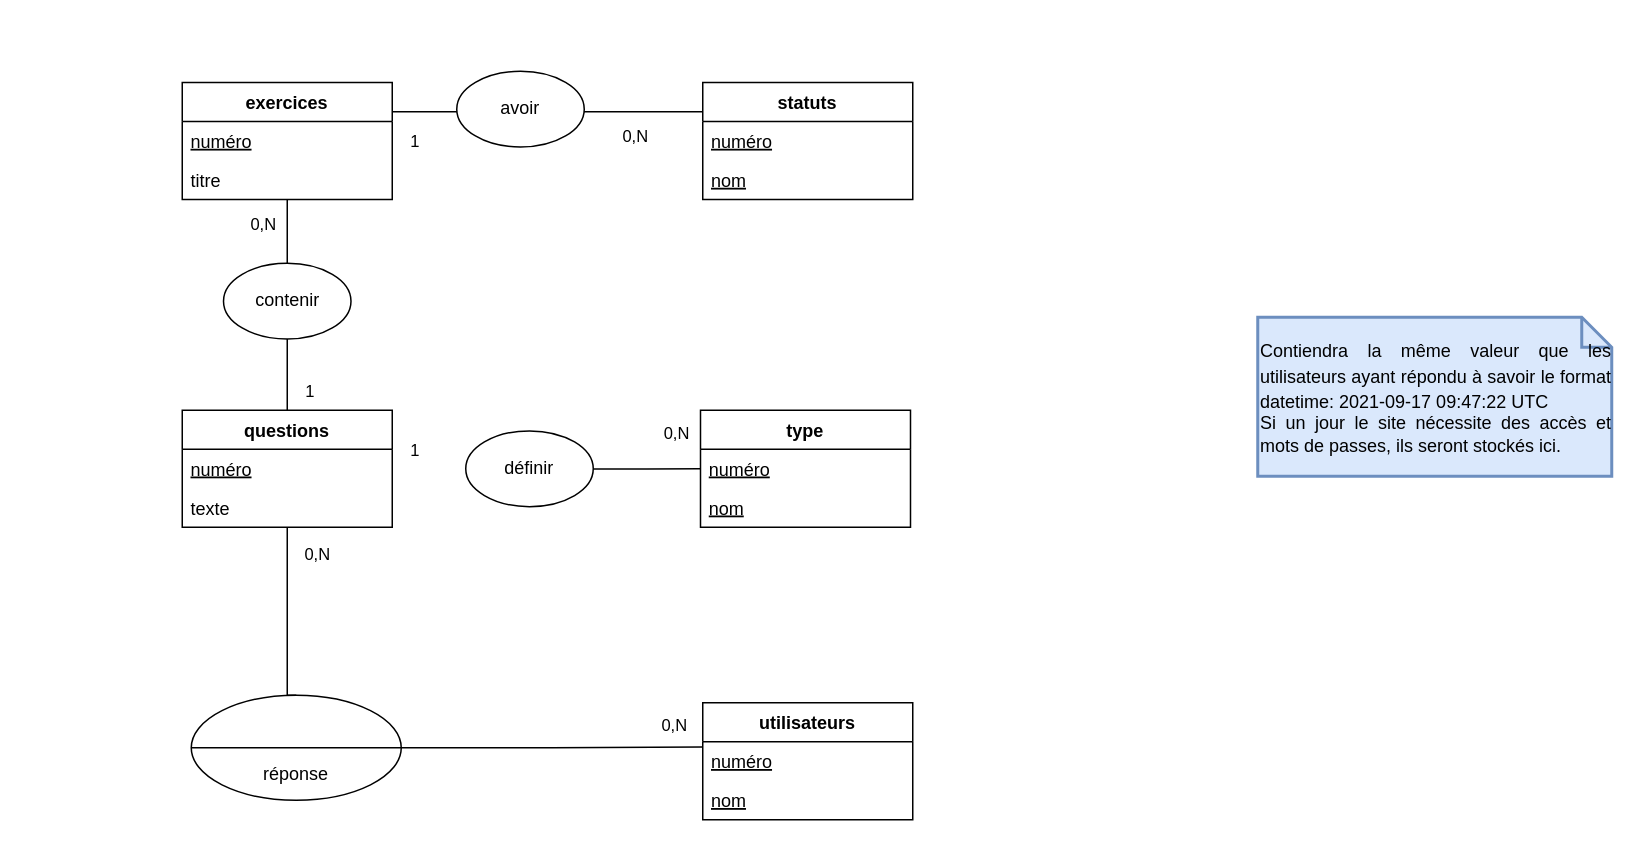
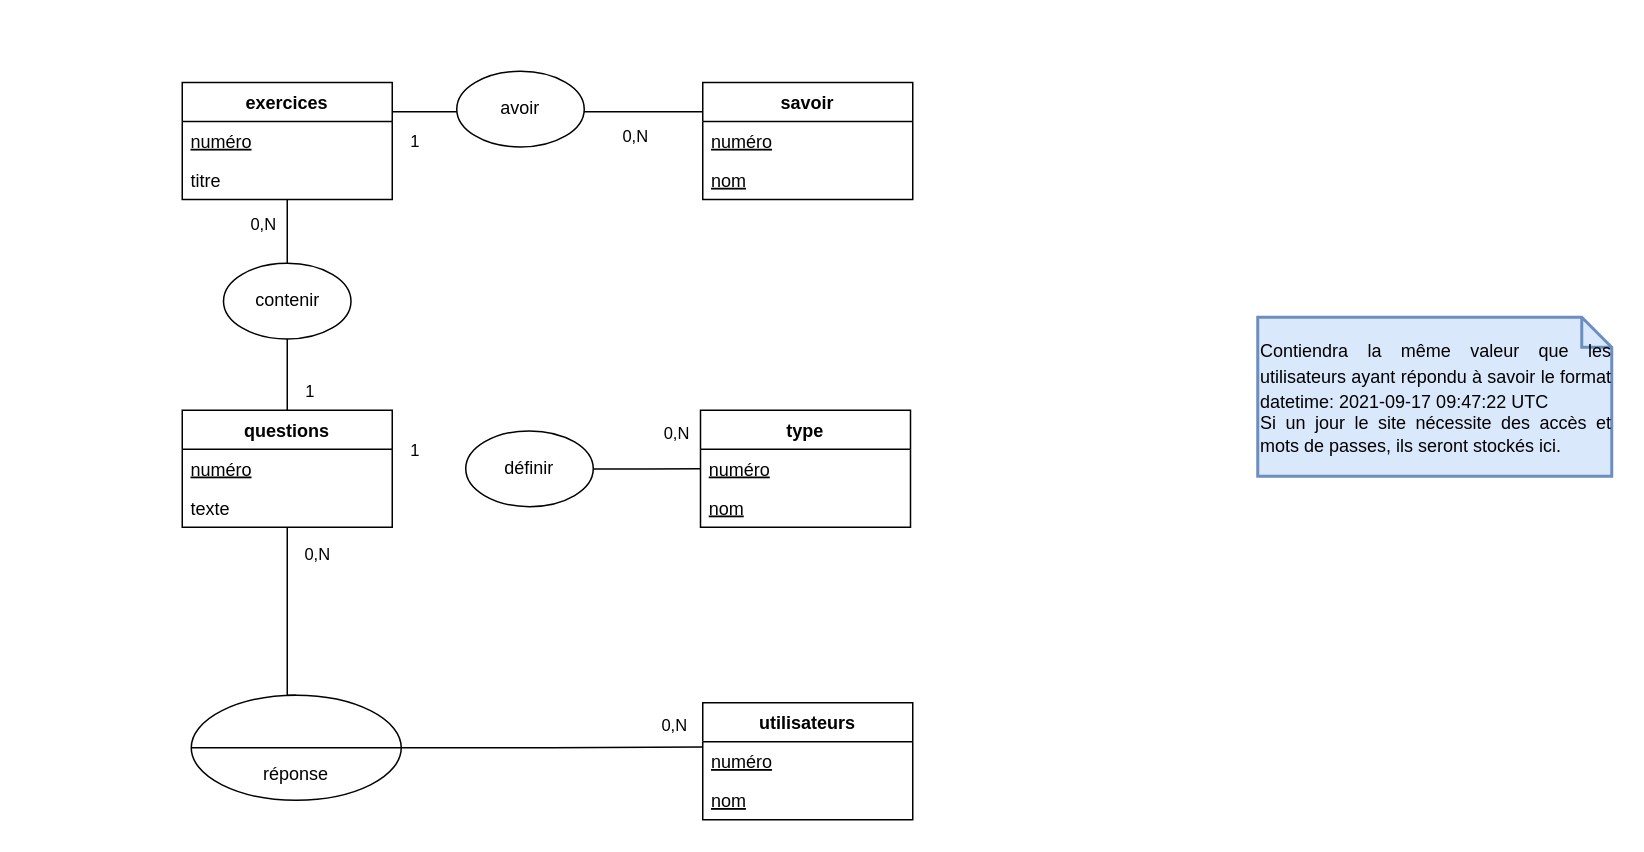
node "statuts": label "statuts" -> "savoir"
